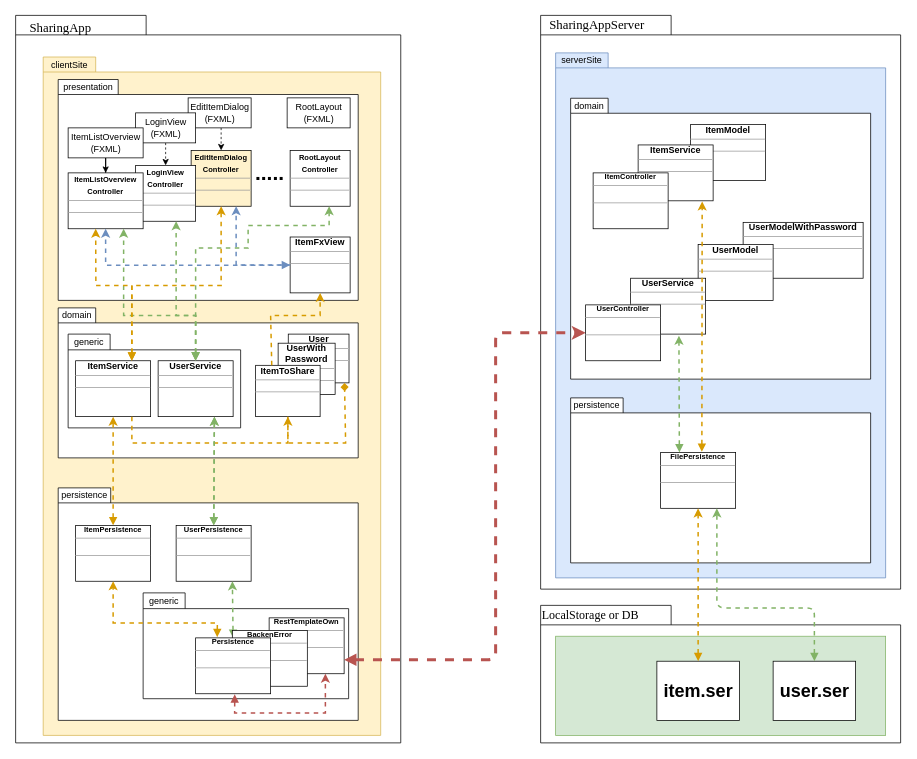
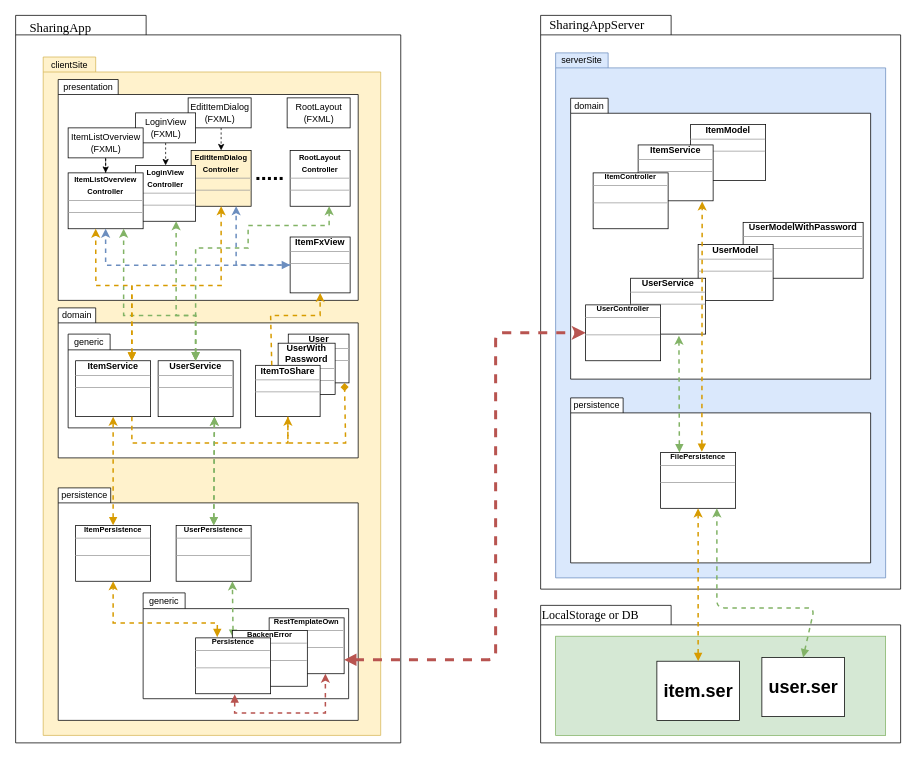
edge "ItemListOverview (FXML)" -> "ItemListOverview Controller": style solid -> dashed
node "user.ser": moved (814, 691) -> (803, 687)
